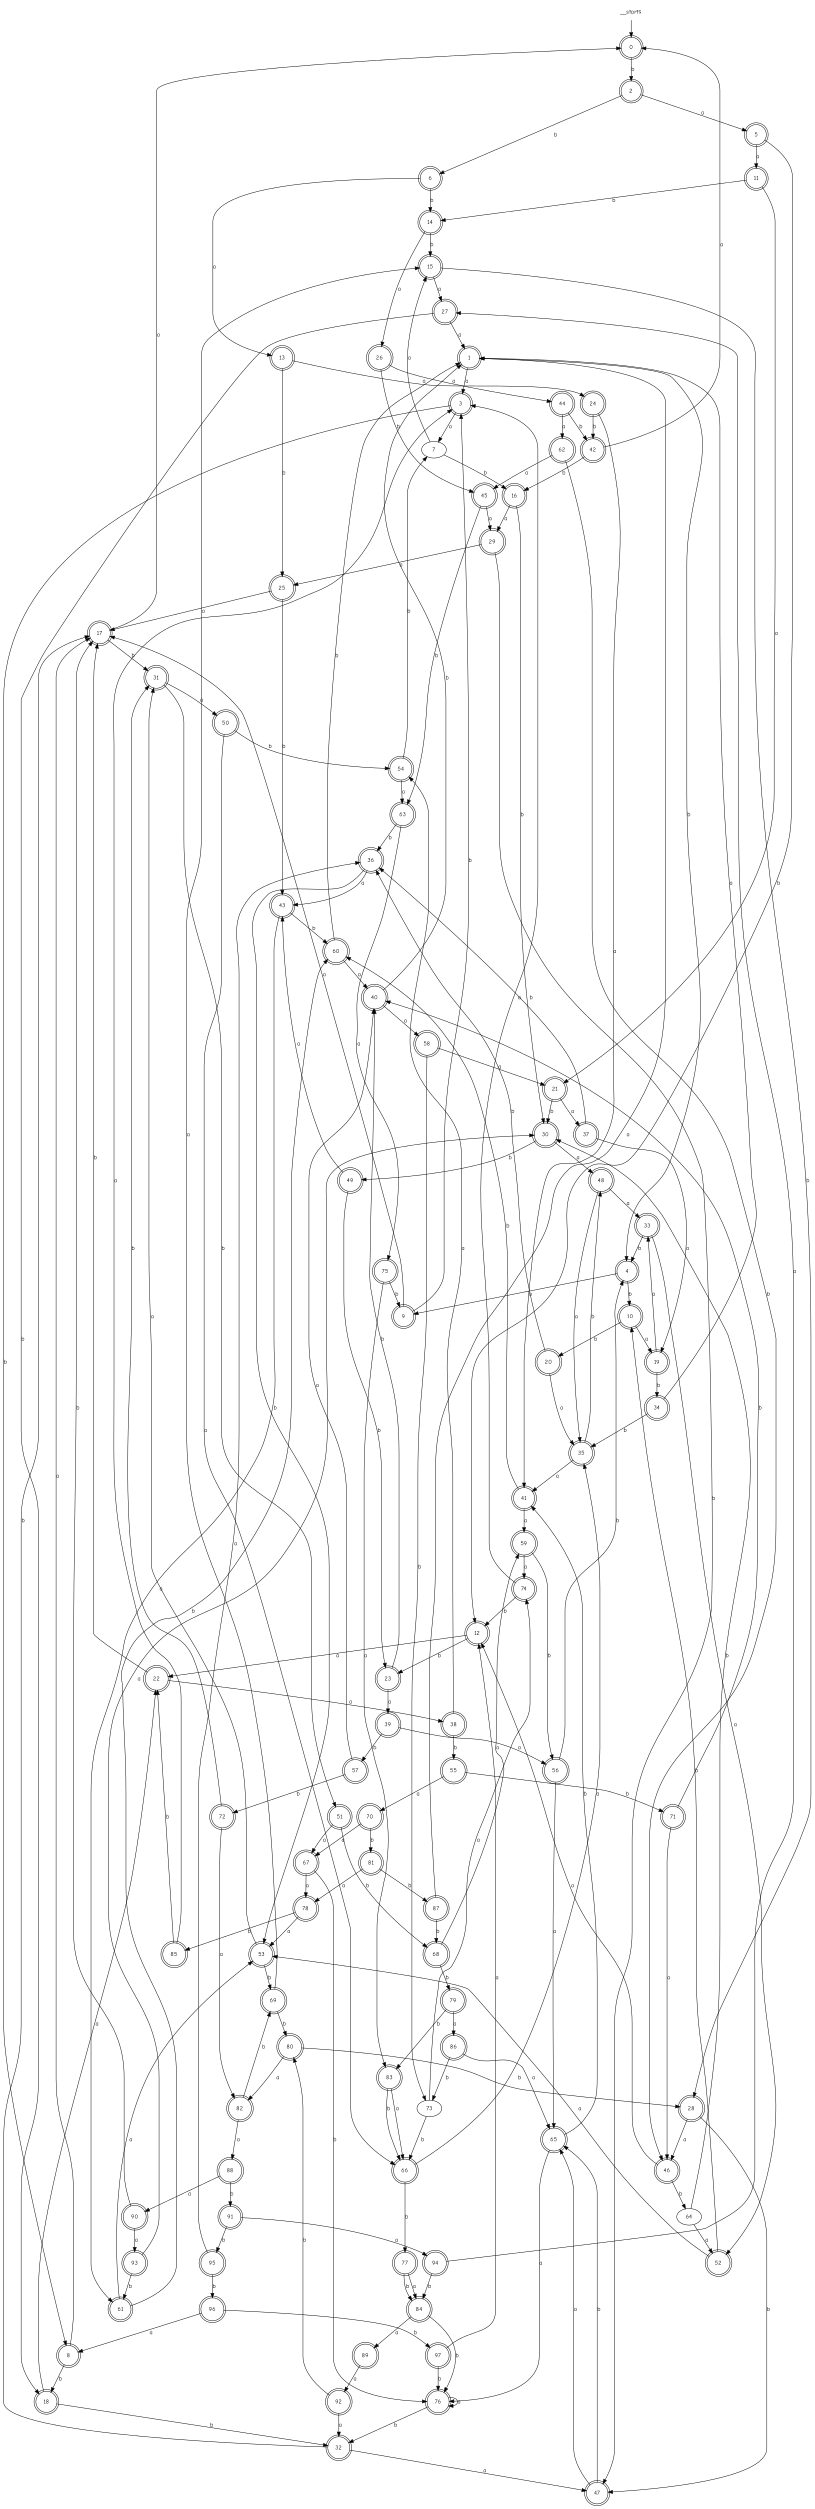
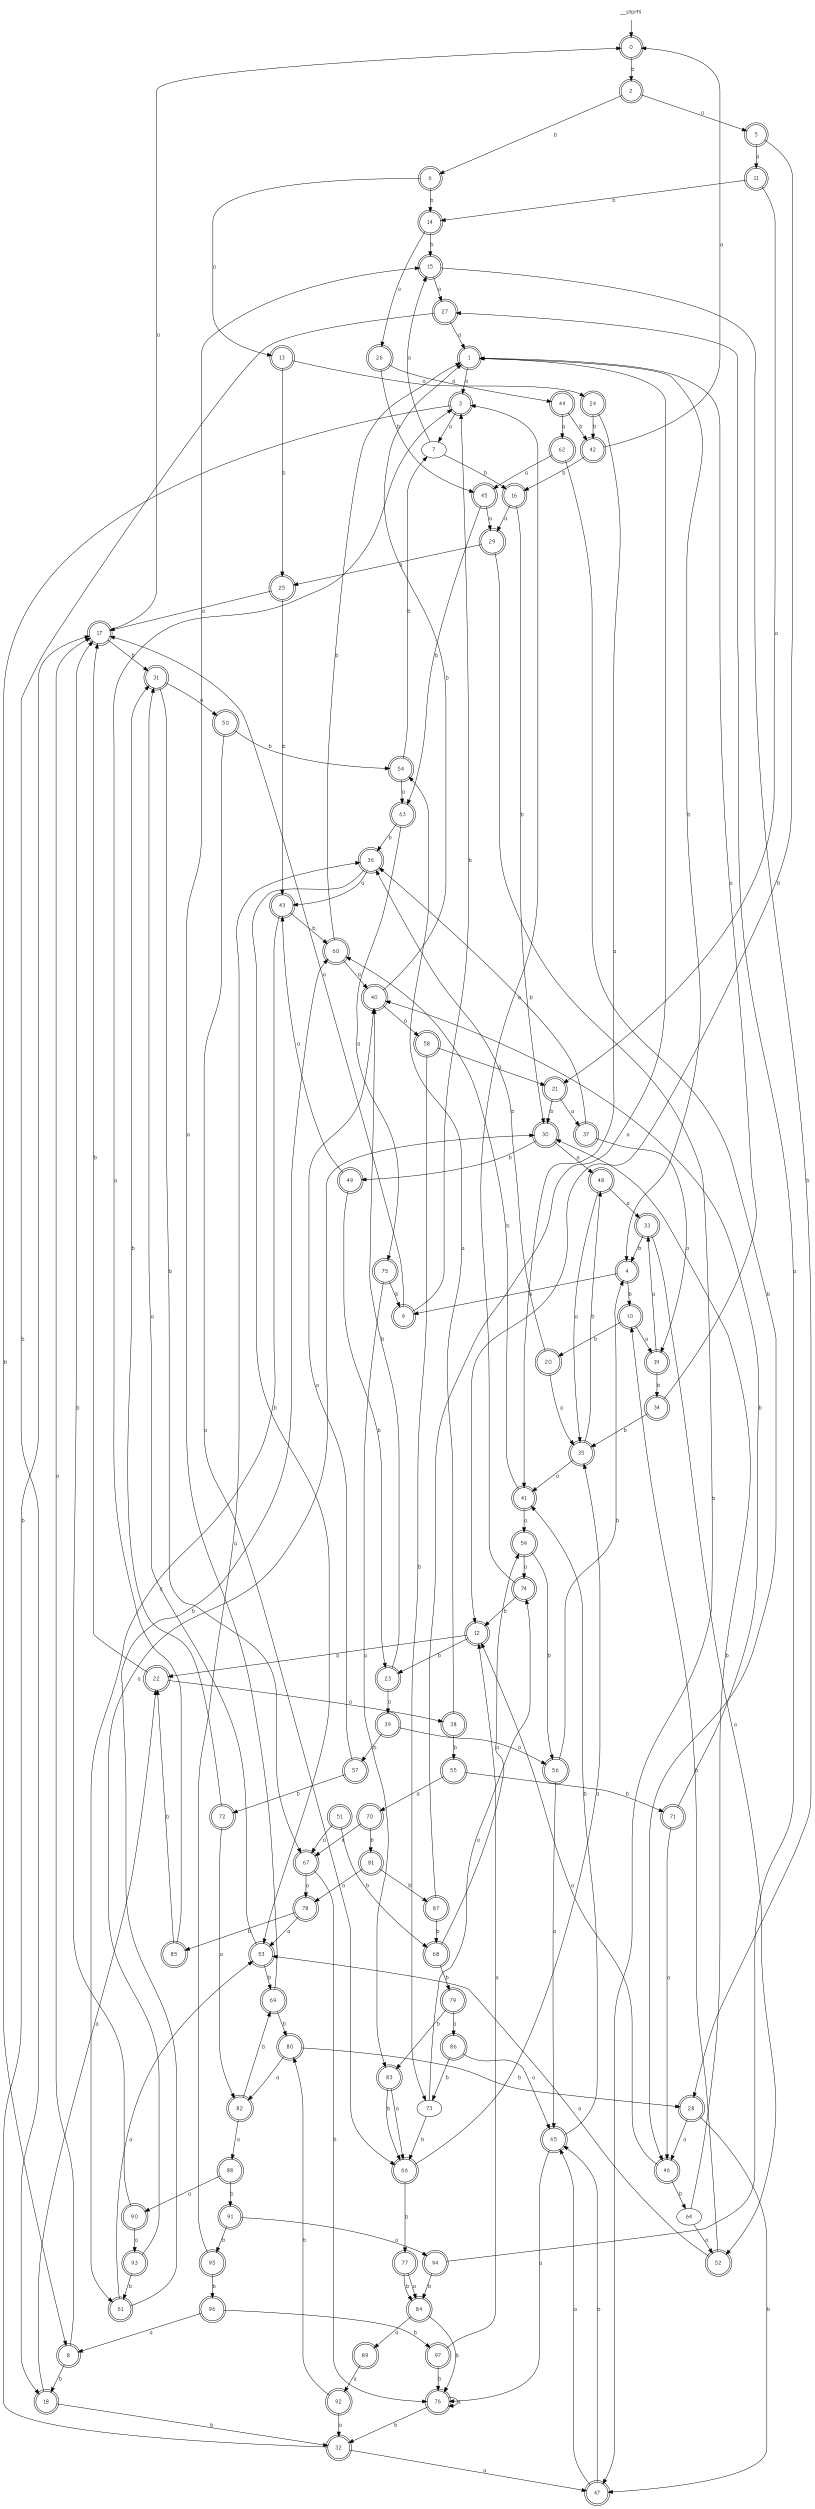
edge "31" -> "51": now "31" -> "67"
